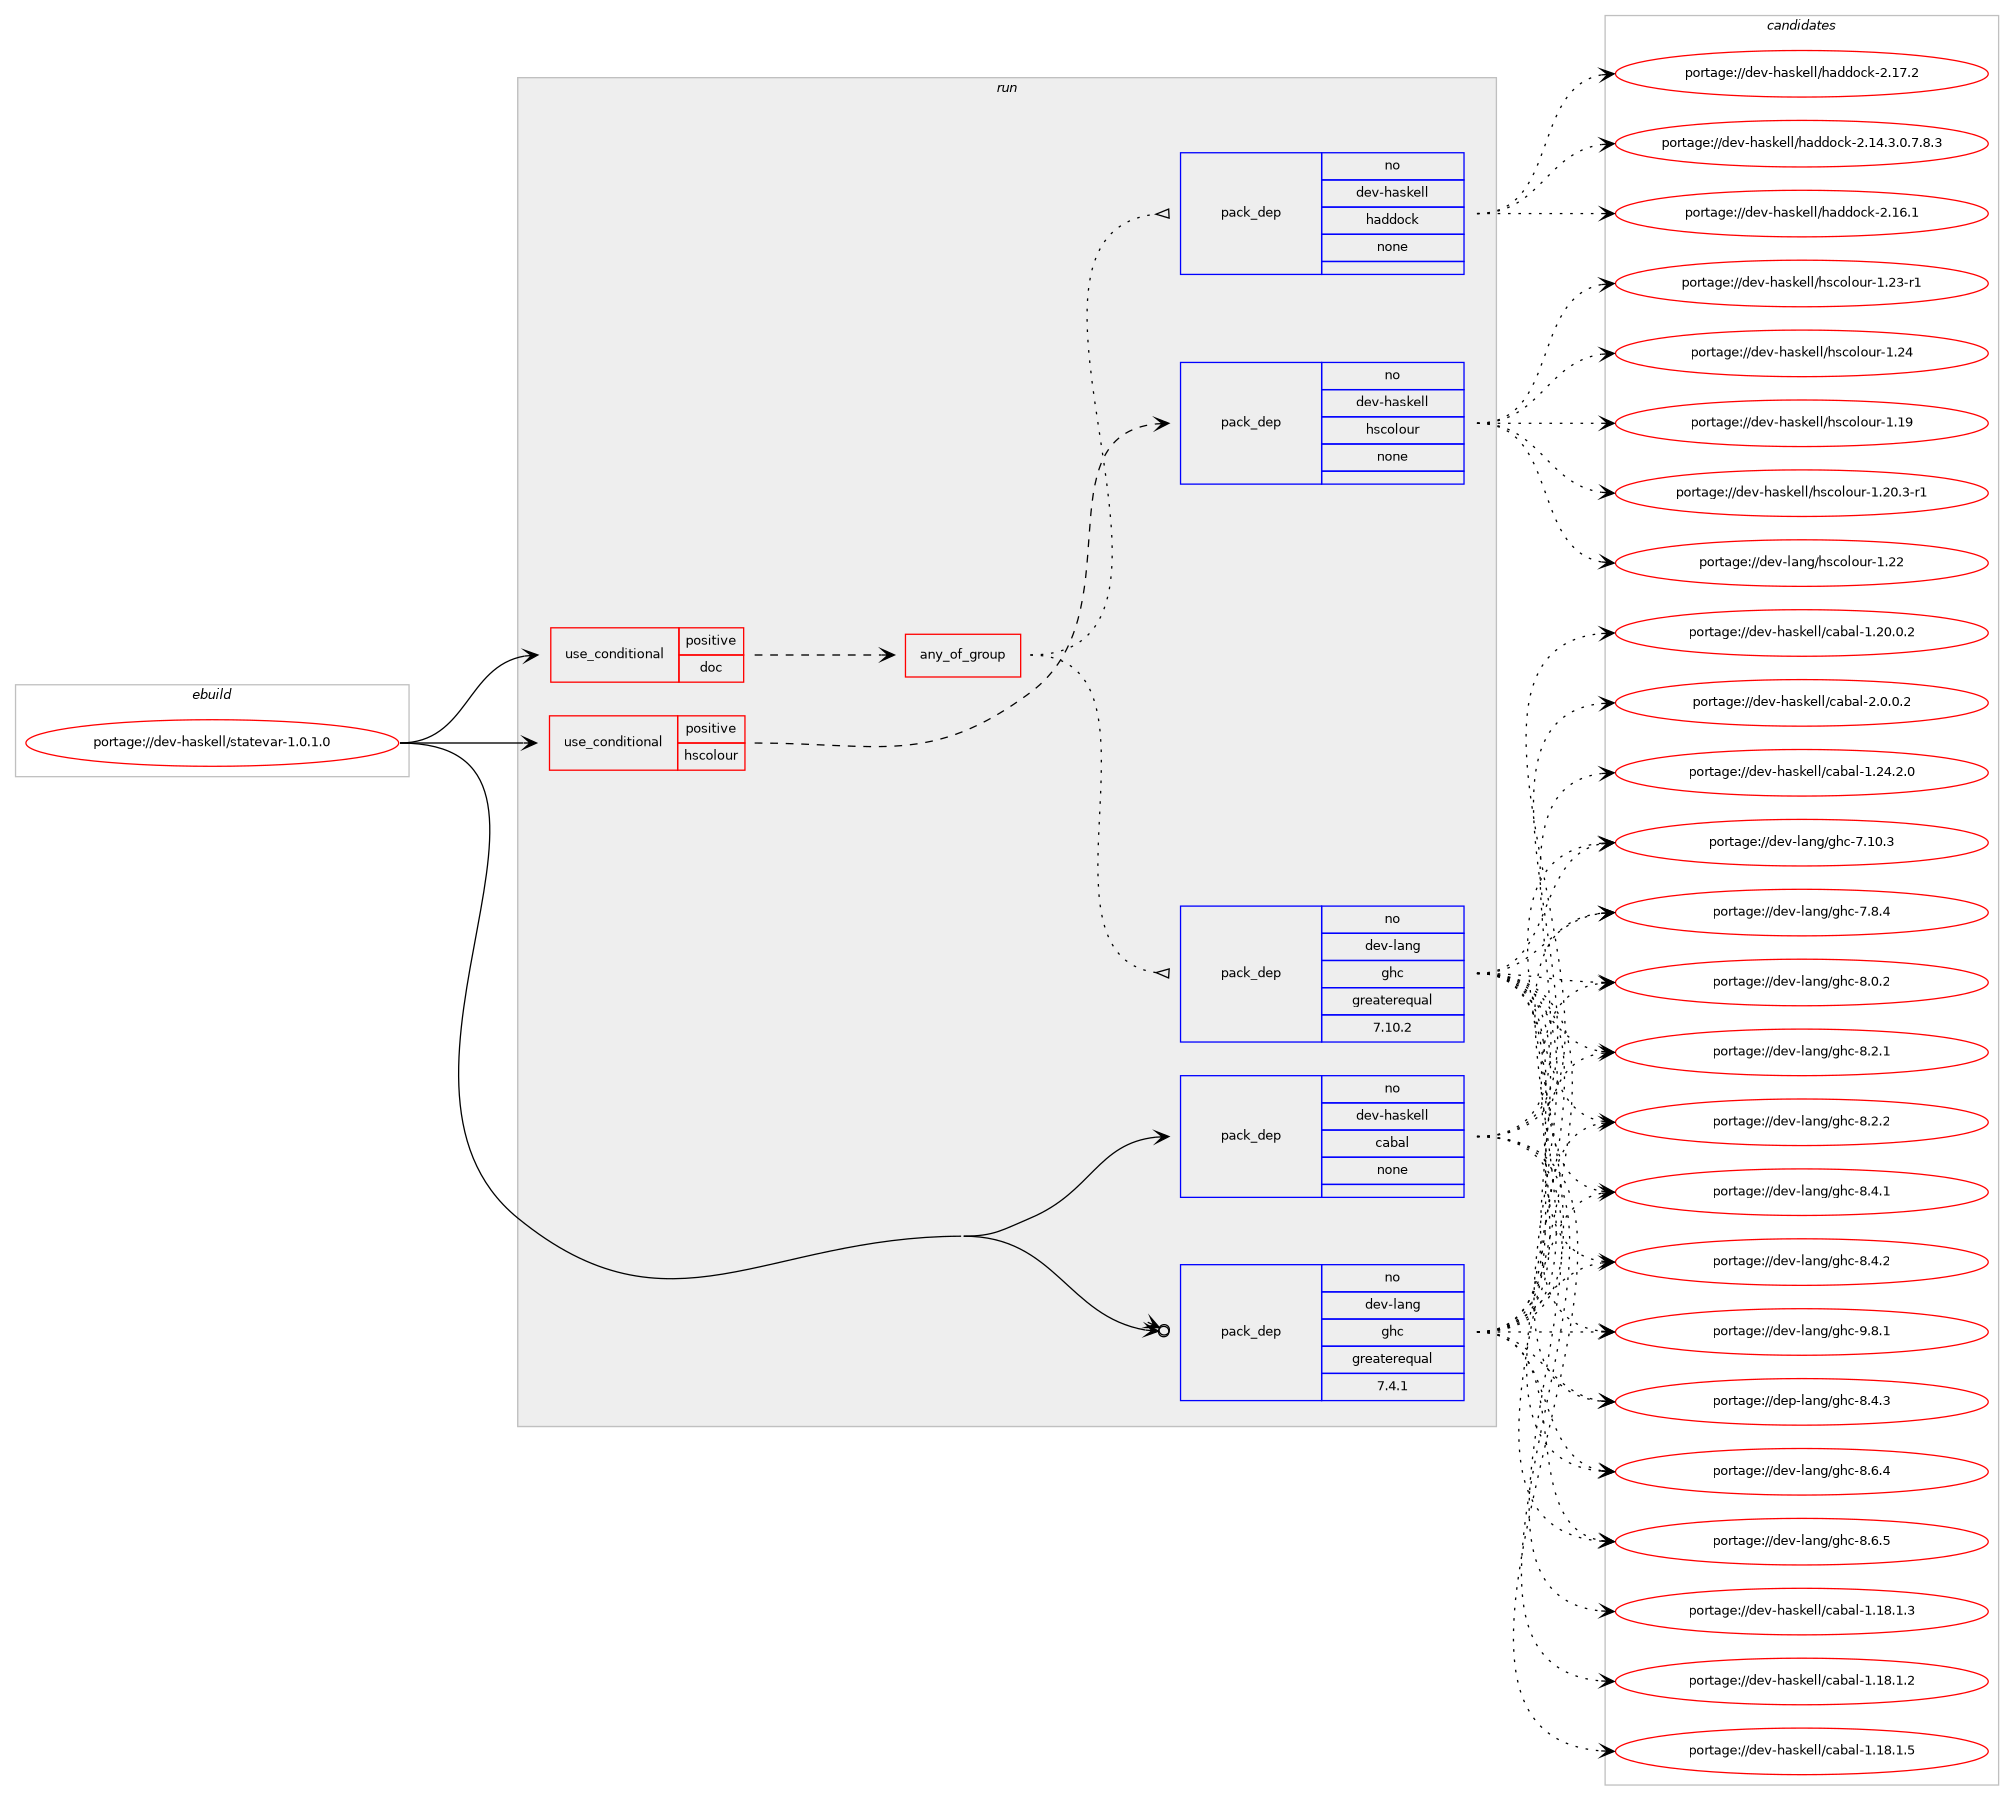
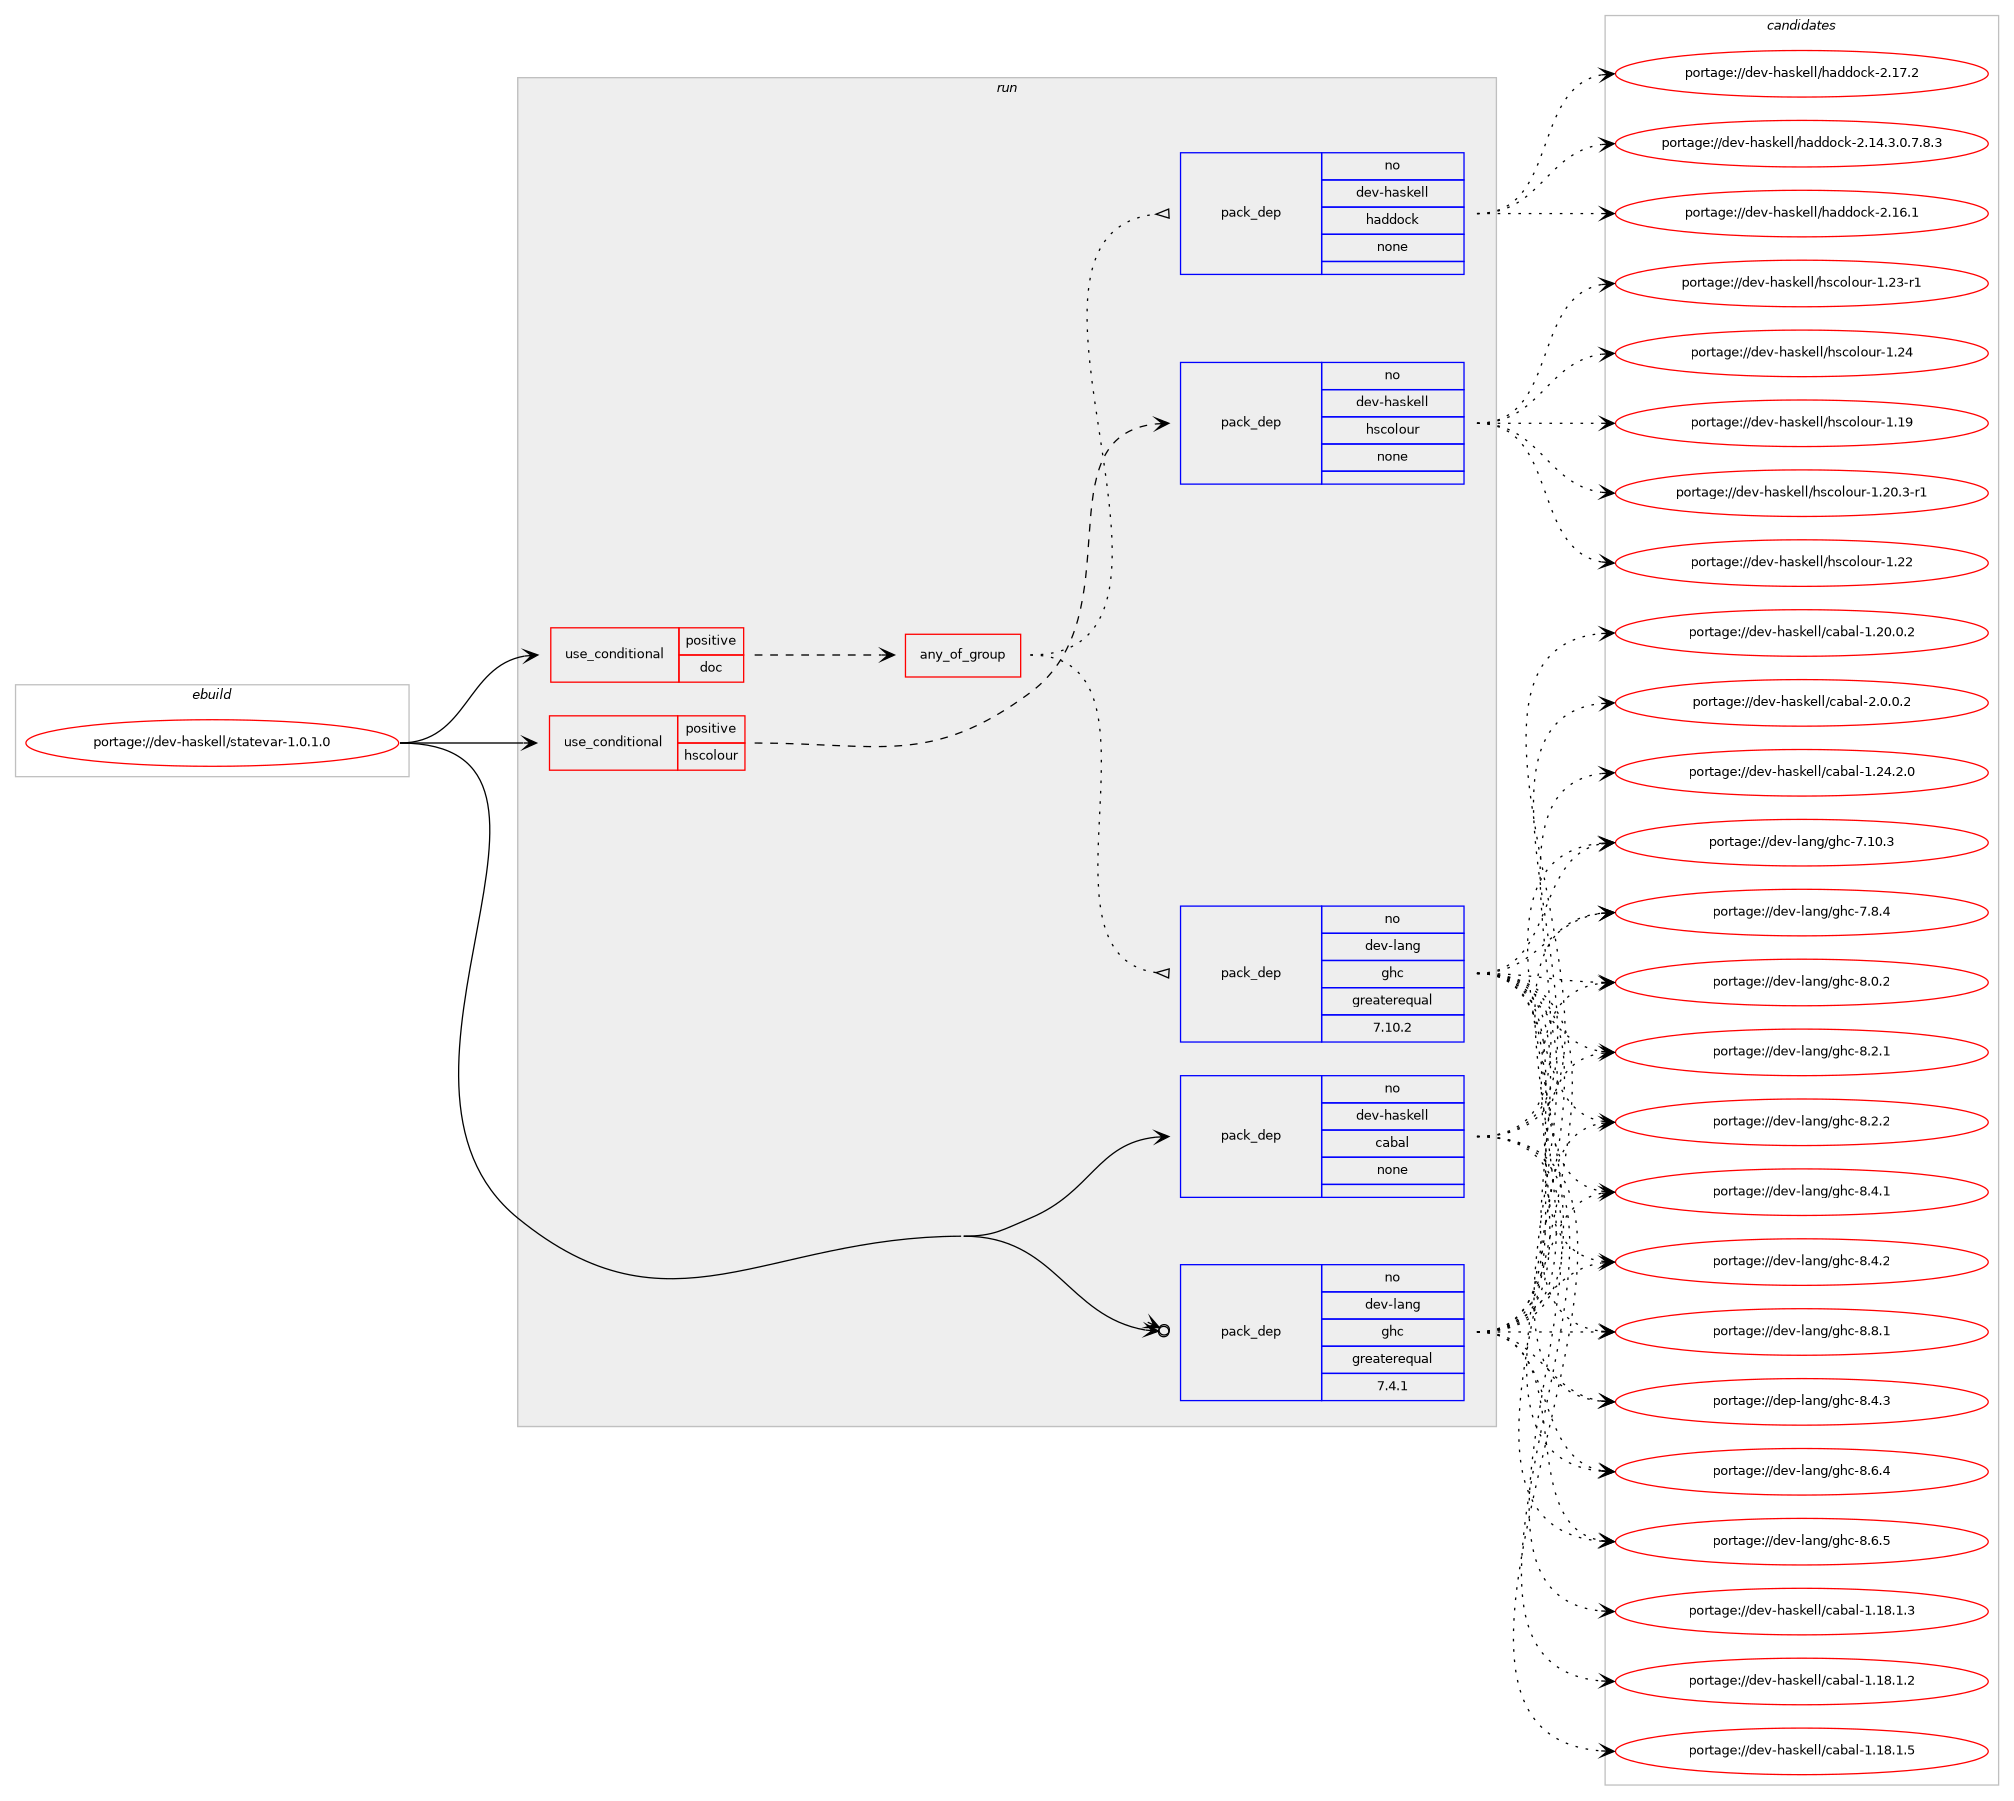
node "portage://dev-lang/hscolour-1.22": label "portage://dev-lang/hscolour-1.22" -> "portage://dev-haskell/hscolour-1.22"
node "portage://dev-lang/ghc-9.8.1": label "portage://dev-lang/ghc-9.8.1" -> "portage://dev-lang/ghc-8.8.1"
